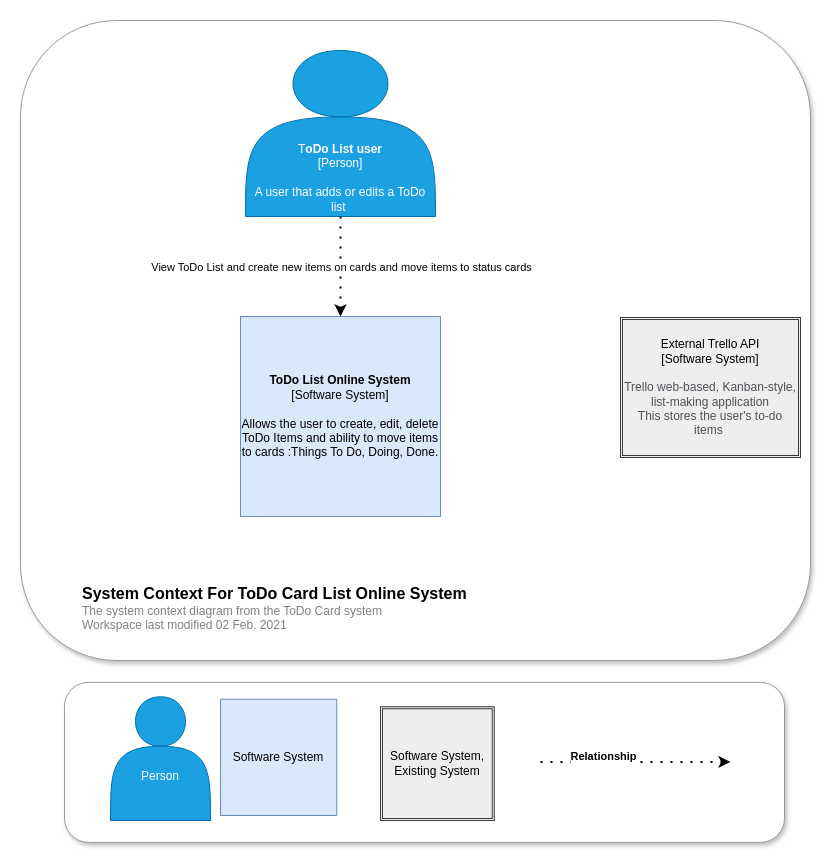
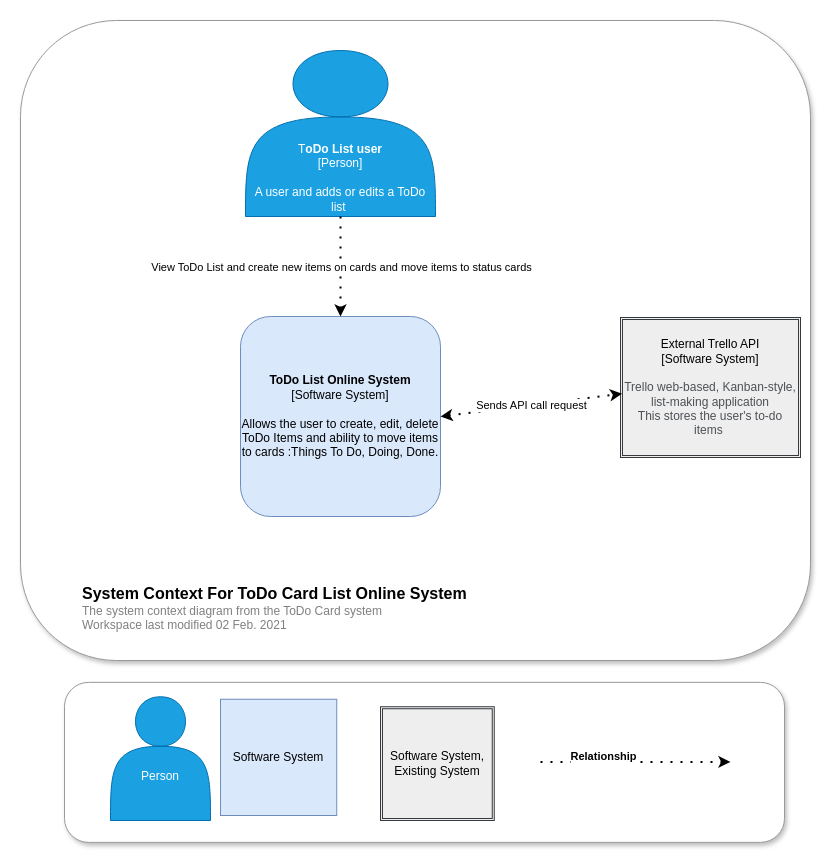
node "ToDo List user [Person] A user that adds or edits a ToDo list": label "ToDo List user [Person] A user that adds or edits a ToDo list" -> "ToDo List user [Person] A user and adds or edits a ToDo list"
edge "External Trello API [Software System] Trello web-based, Kanban-style, list-making application This stores the user's to-do items" -- "ToDo List Online System [Software System] Allows the user to create, edit, delete ToDo Items and ability to move items to cards :Things To Do, Doing, Done.": added, label "Sends API call request"
node "ToDo List Online System [Software System] Allows the user to create, edit, delete ToDo Items and ability to move items to cards :Things To Do, Doing, Done.": shape rectangle -> rounded rectangle
